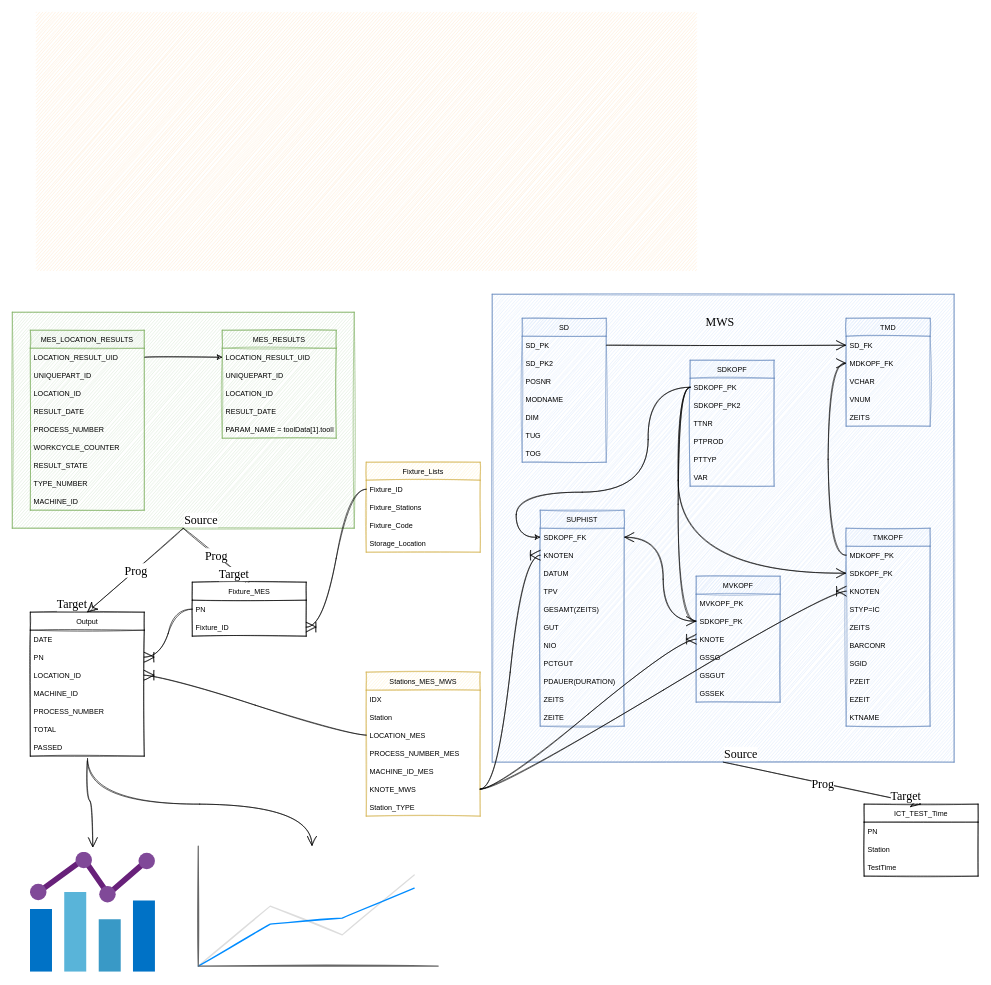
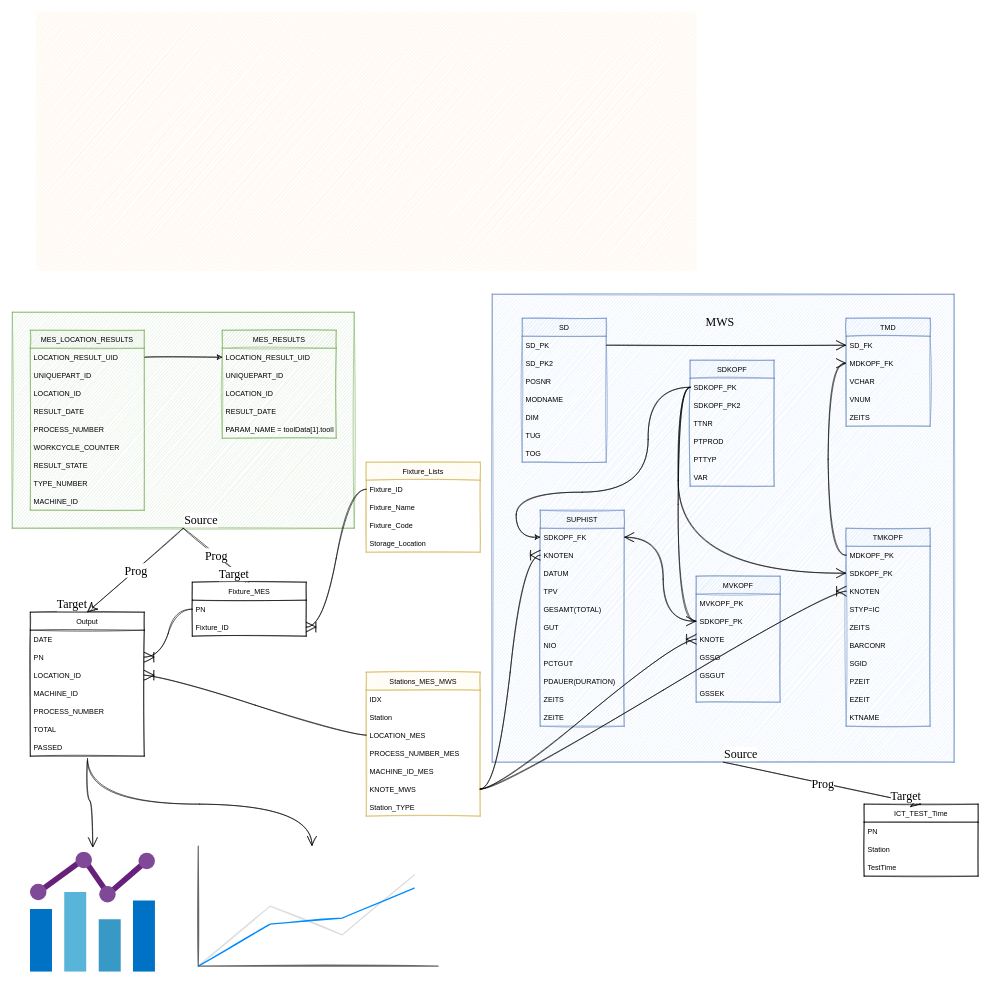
node "Fixture_Stations": label "Fixture_Stations" -> "Fixture_Name"
node "GESAMT(ZEITS)": label "GESAMT(ZEITS)" -> "GESAMT(TOTAL)"
